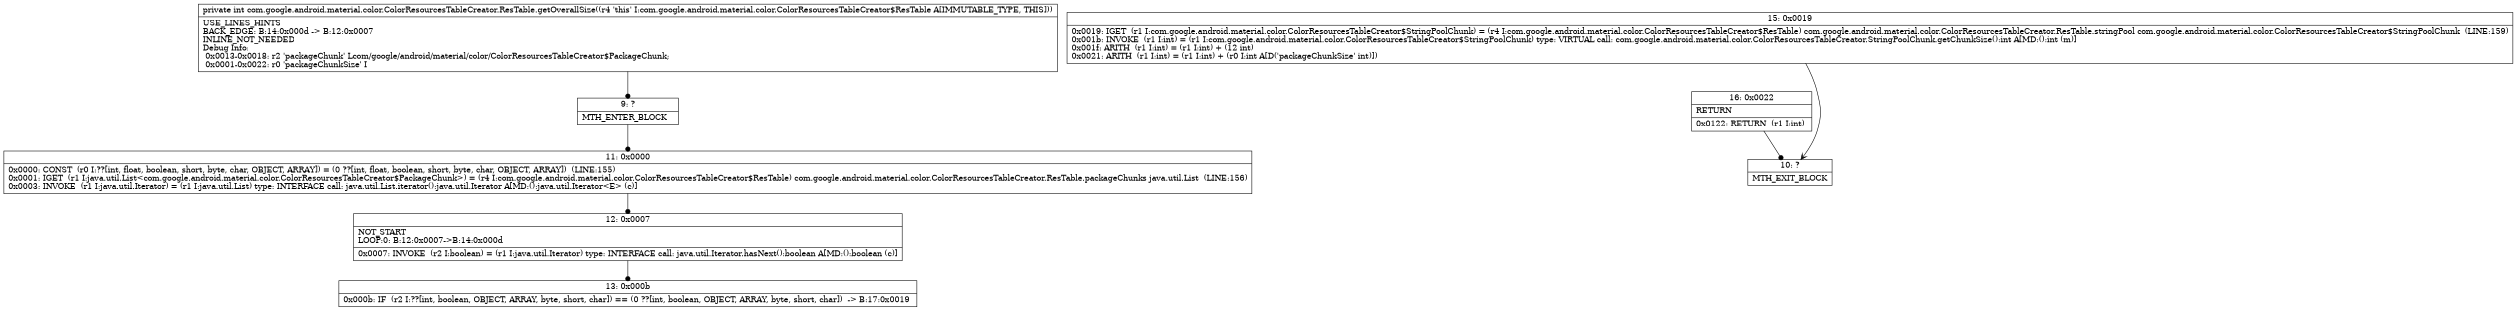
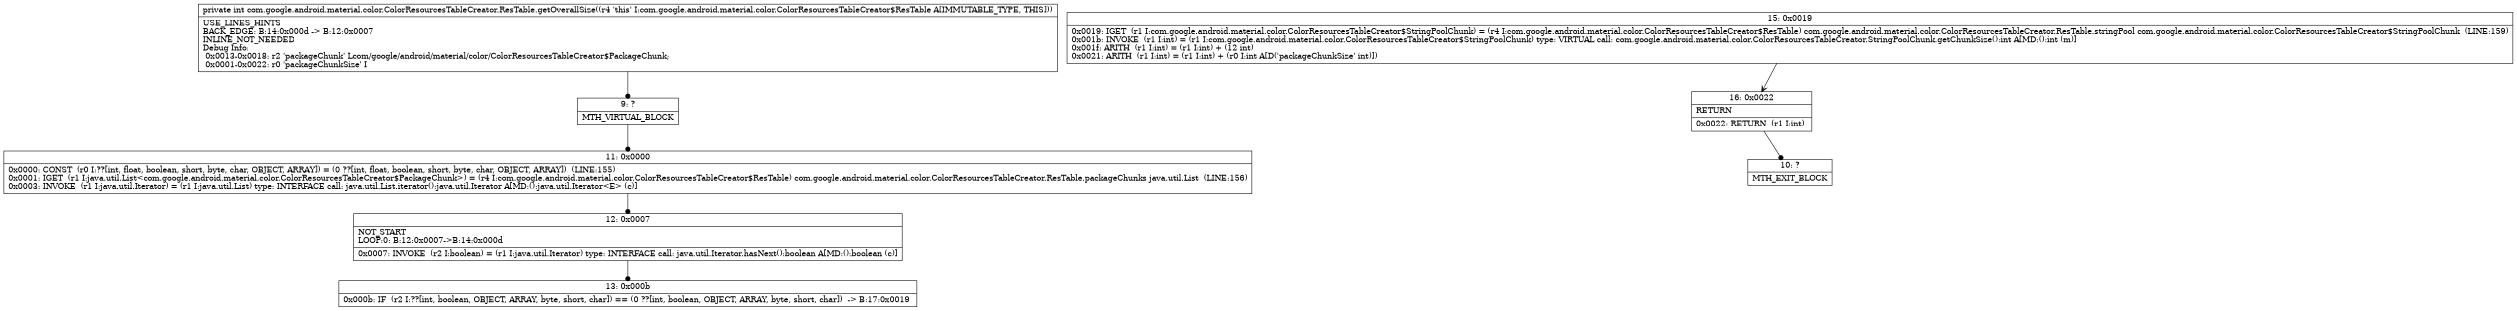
edge "15: 0x0019" -> "10: ?": now "15: 0x0019" -> "16: 0x0022"
node "9: ?": text "MTH_ENTER_BLOCK" -> "MTH_VIRTUAL_BLOCK"
node "16: 0x0022": text "0x0122: RETURN  (r1 I:int)" -> "0x0022: RETURN  (r1 I:int)"
